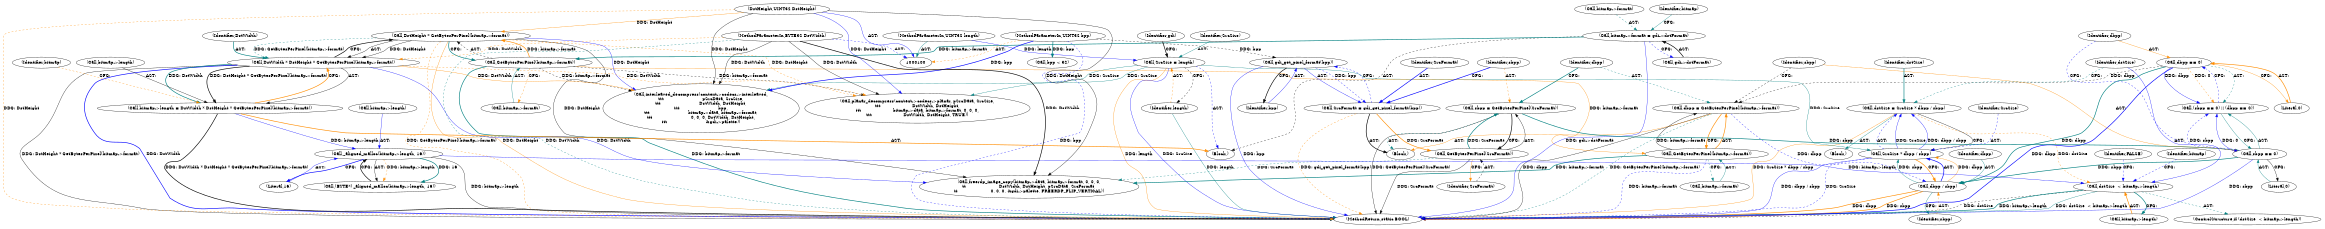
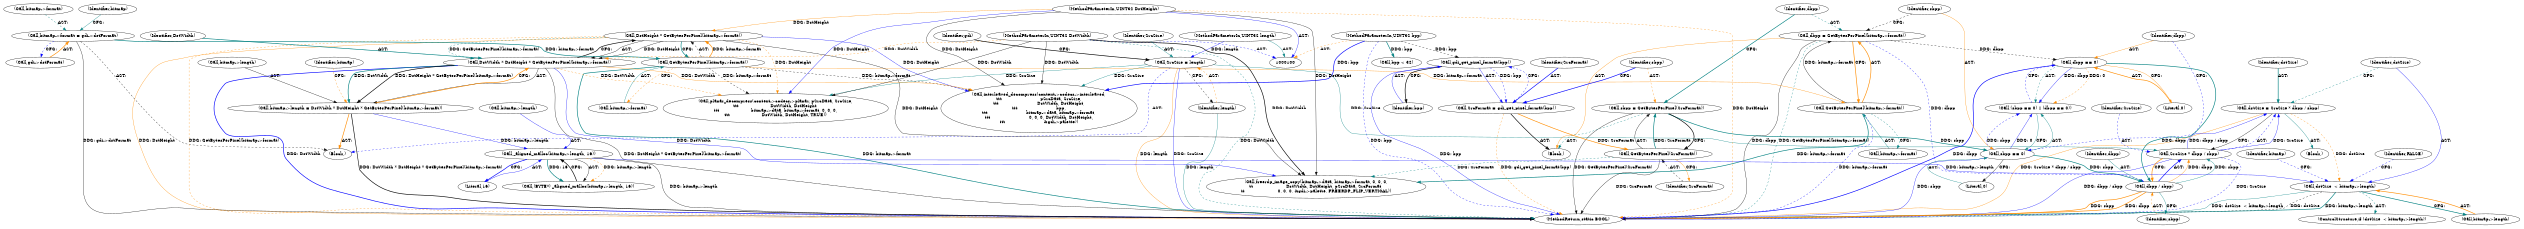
node "(DstHeight,UINT32 DstHeight)": label "(DstHeight,UINT32 DstHeight)" -> "(MethodParameterIn,UINT32 DstHeight)"
node "(MethodParameterIn,BYTE32 DstWidth)": label "(MethodParameterIn,BYTE32 DstWidth)" -> "(MethodParameterIn,UINT32 DstWidth)"
edge "(Call,gdi->dstFormat)" -> "(Call,bitmap->format = gdi->dstFormat)": color black -> darkorange
edge "(Call,dbpp == 0)" -> "(Call,dbpp = GetBytesPerPixel(bitmap->format))": reversed
edge "(Call,bitmap->format = gdi->dstFormat)" -> "(MethodReturn,static BOOL)": color blue -> black
